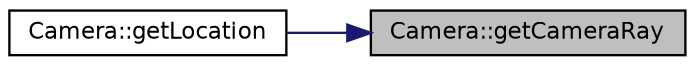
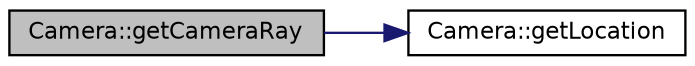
edge "Camera::getLocation" -> "Camera::getCameraRay": reversed
